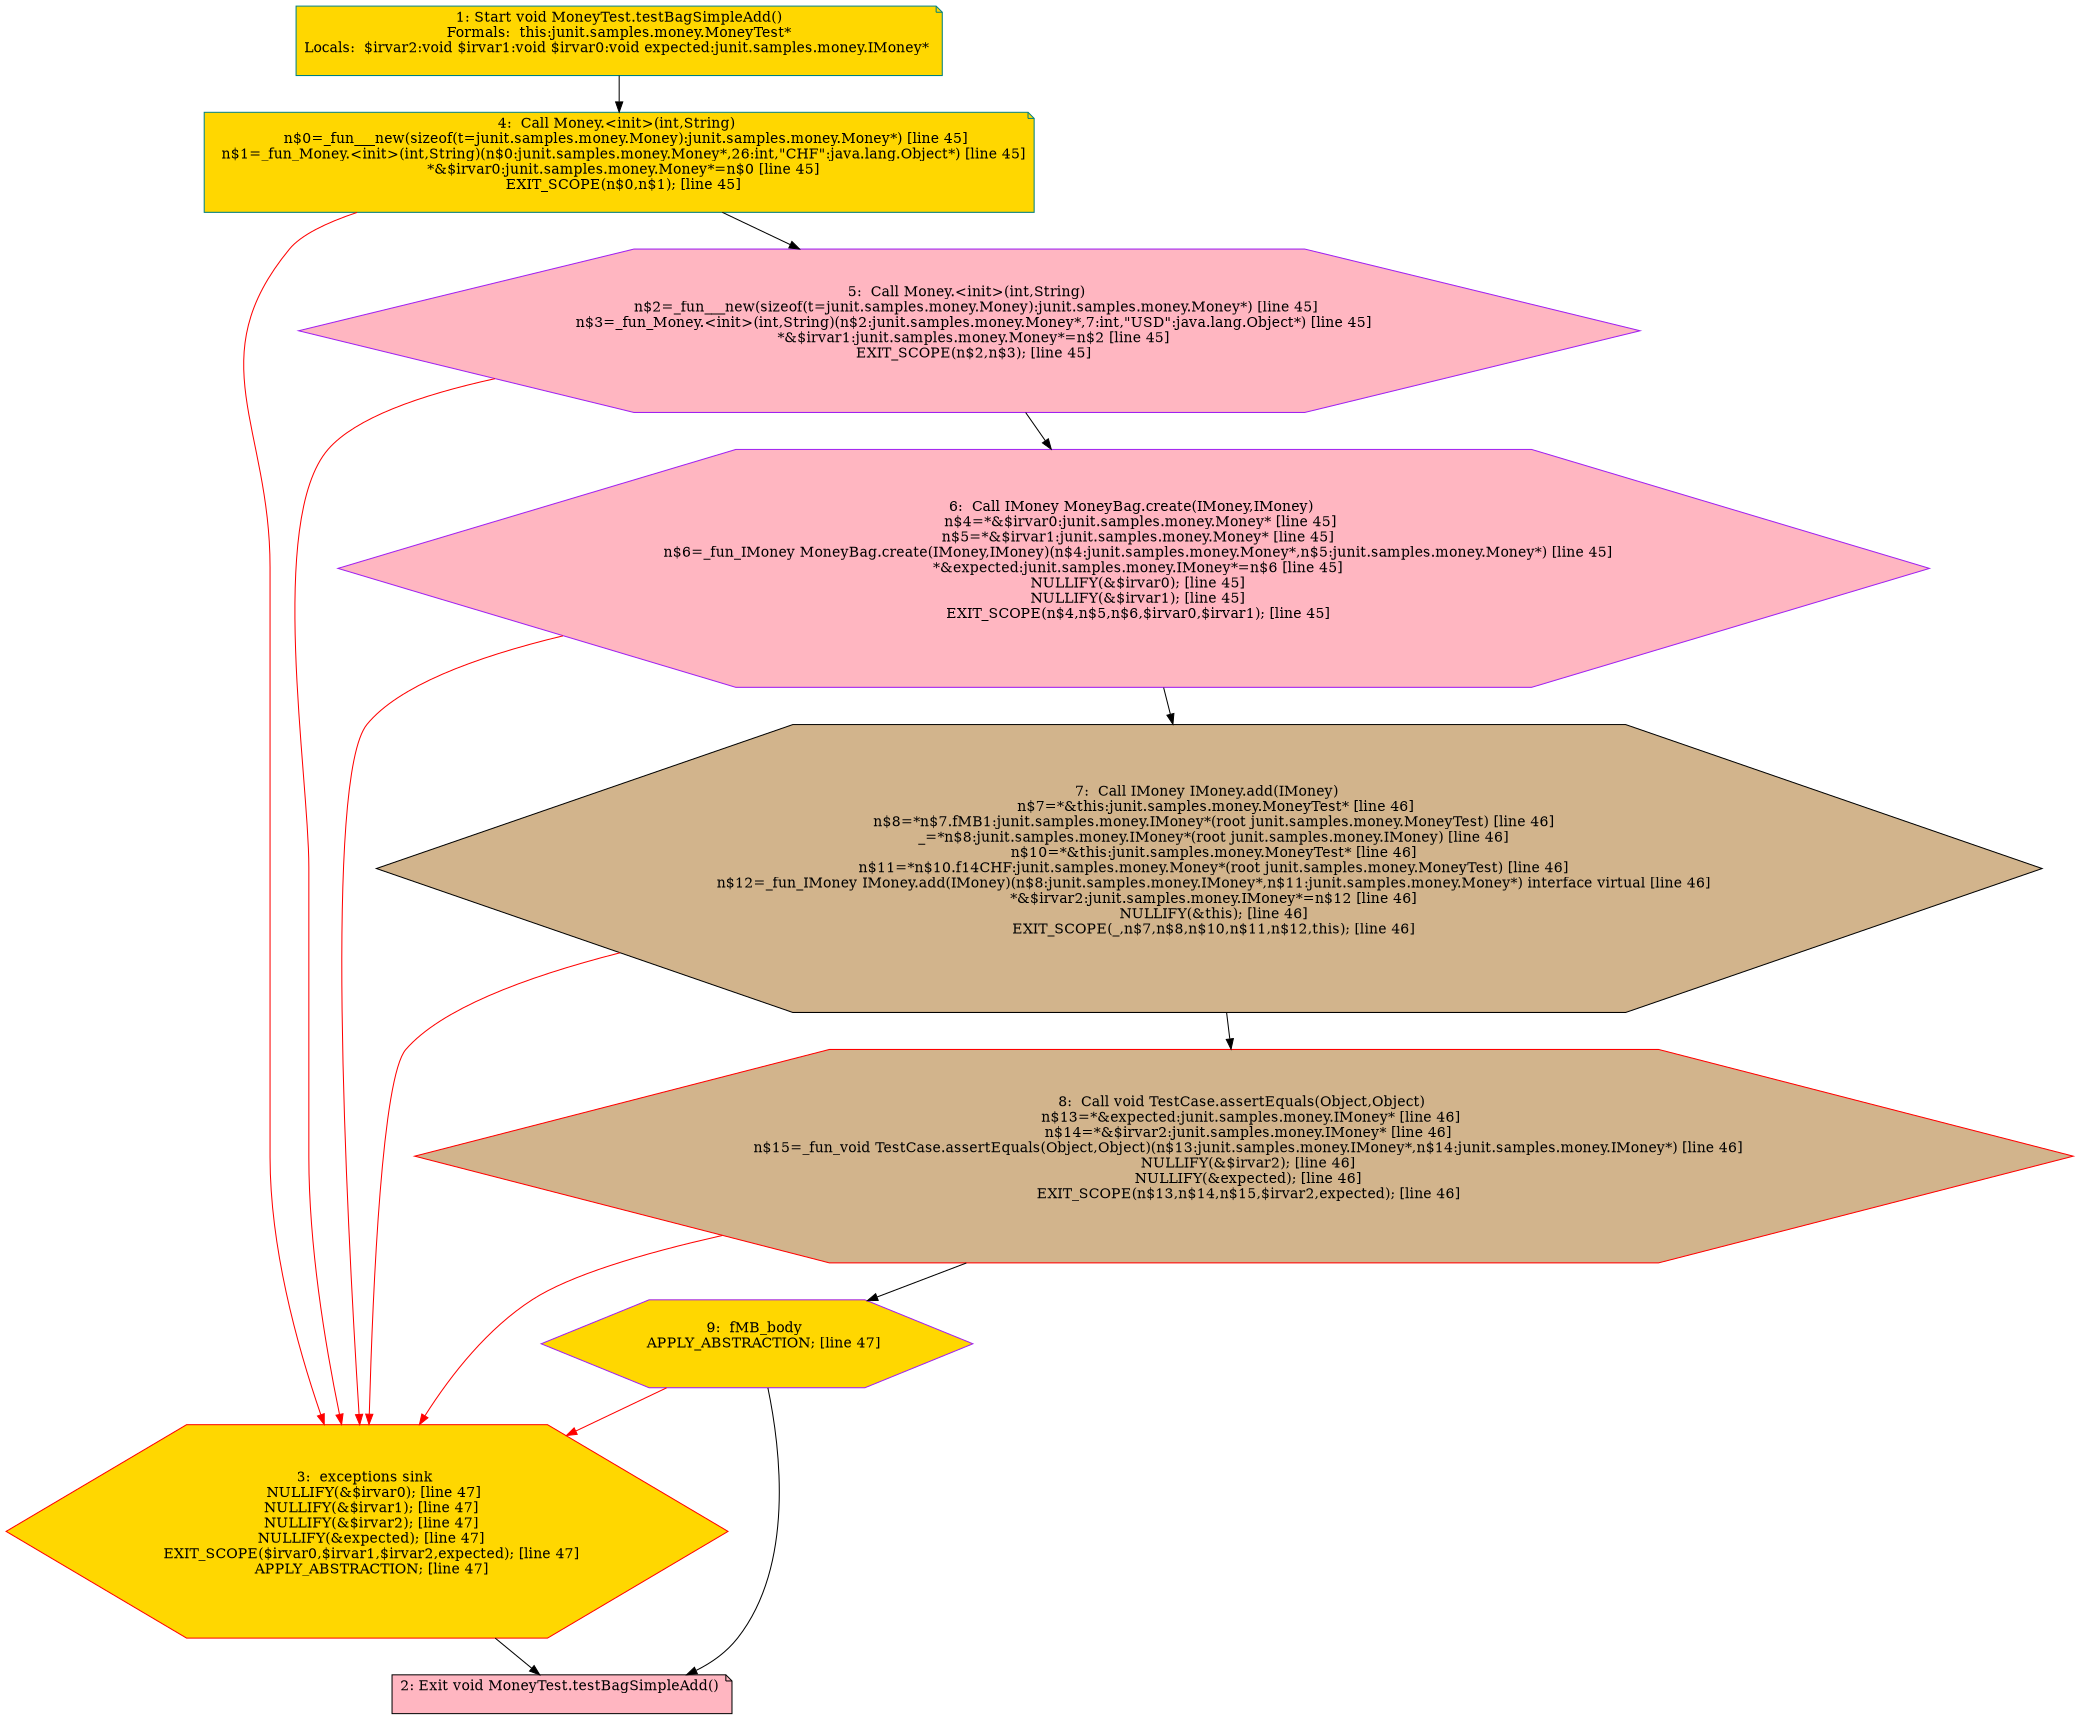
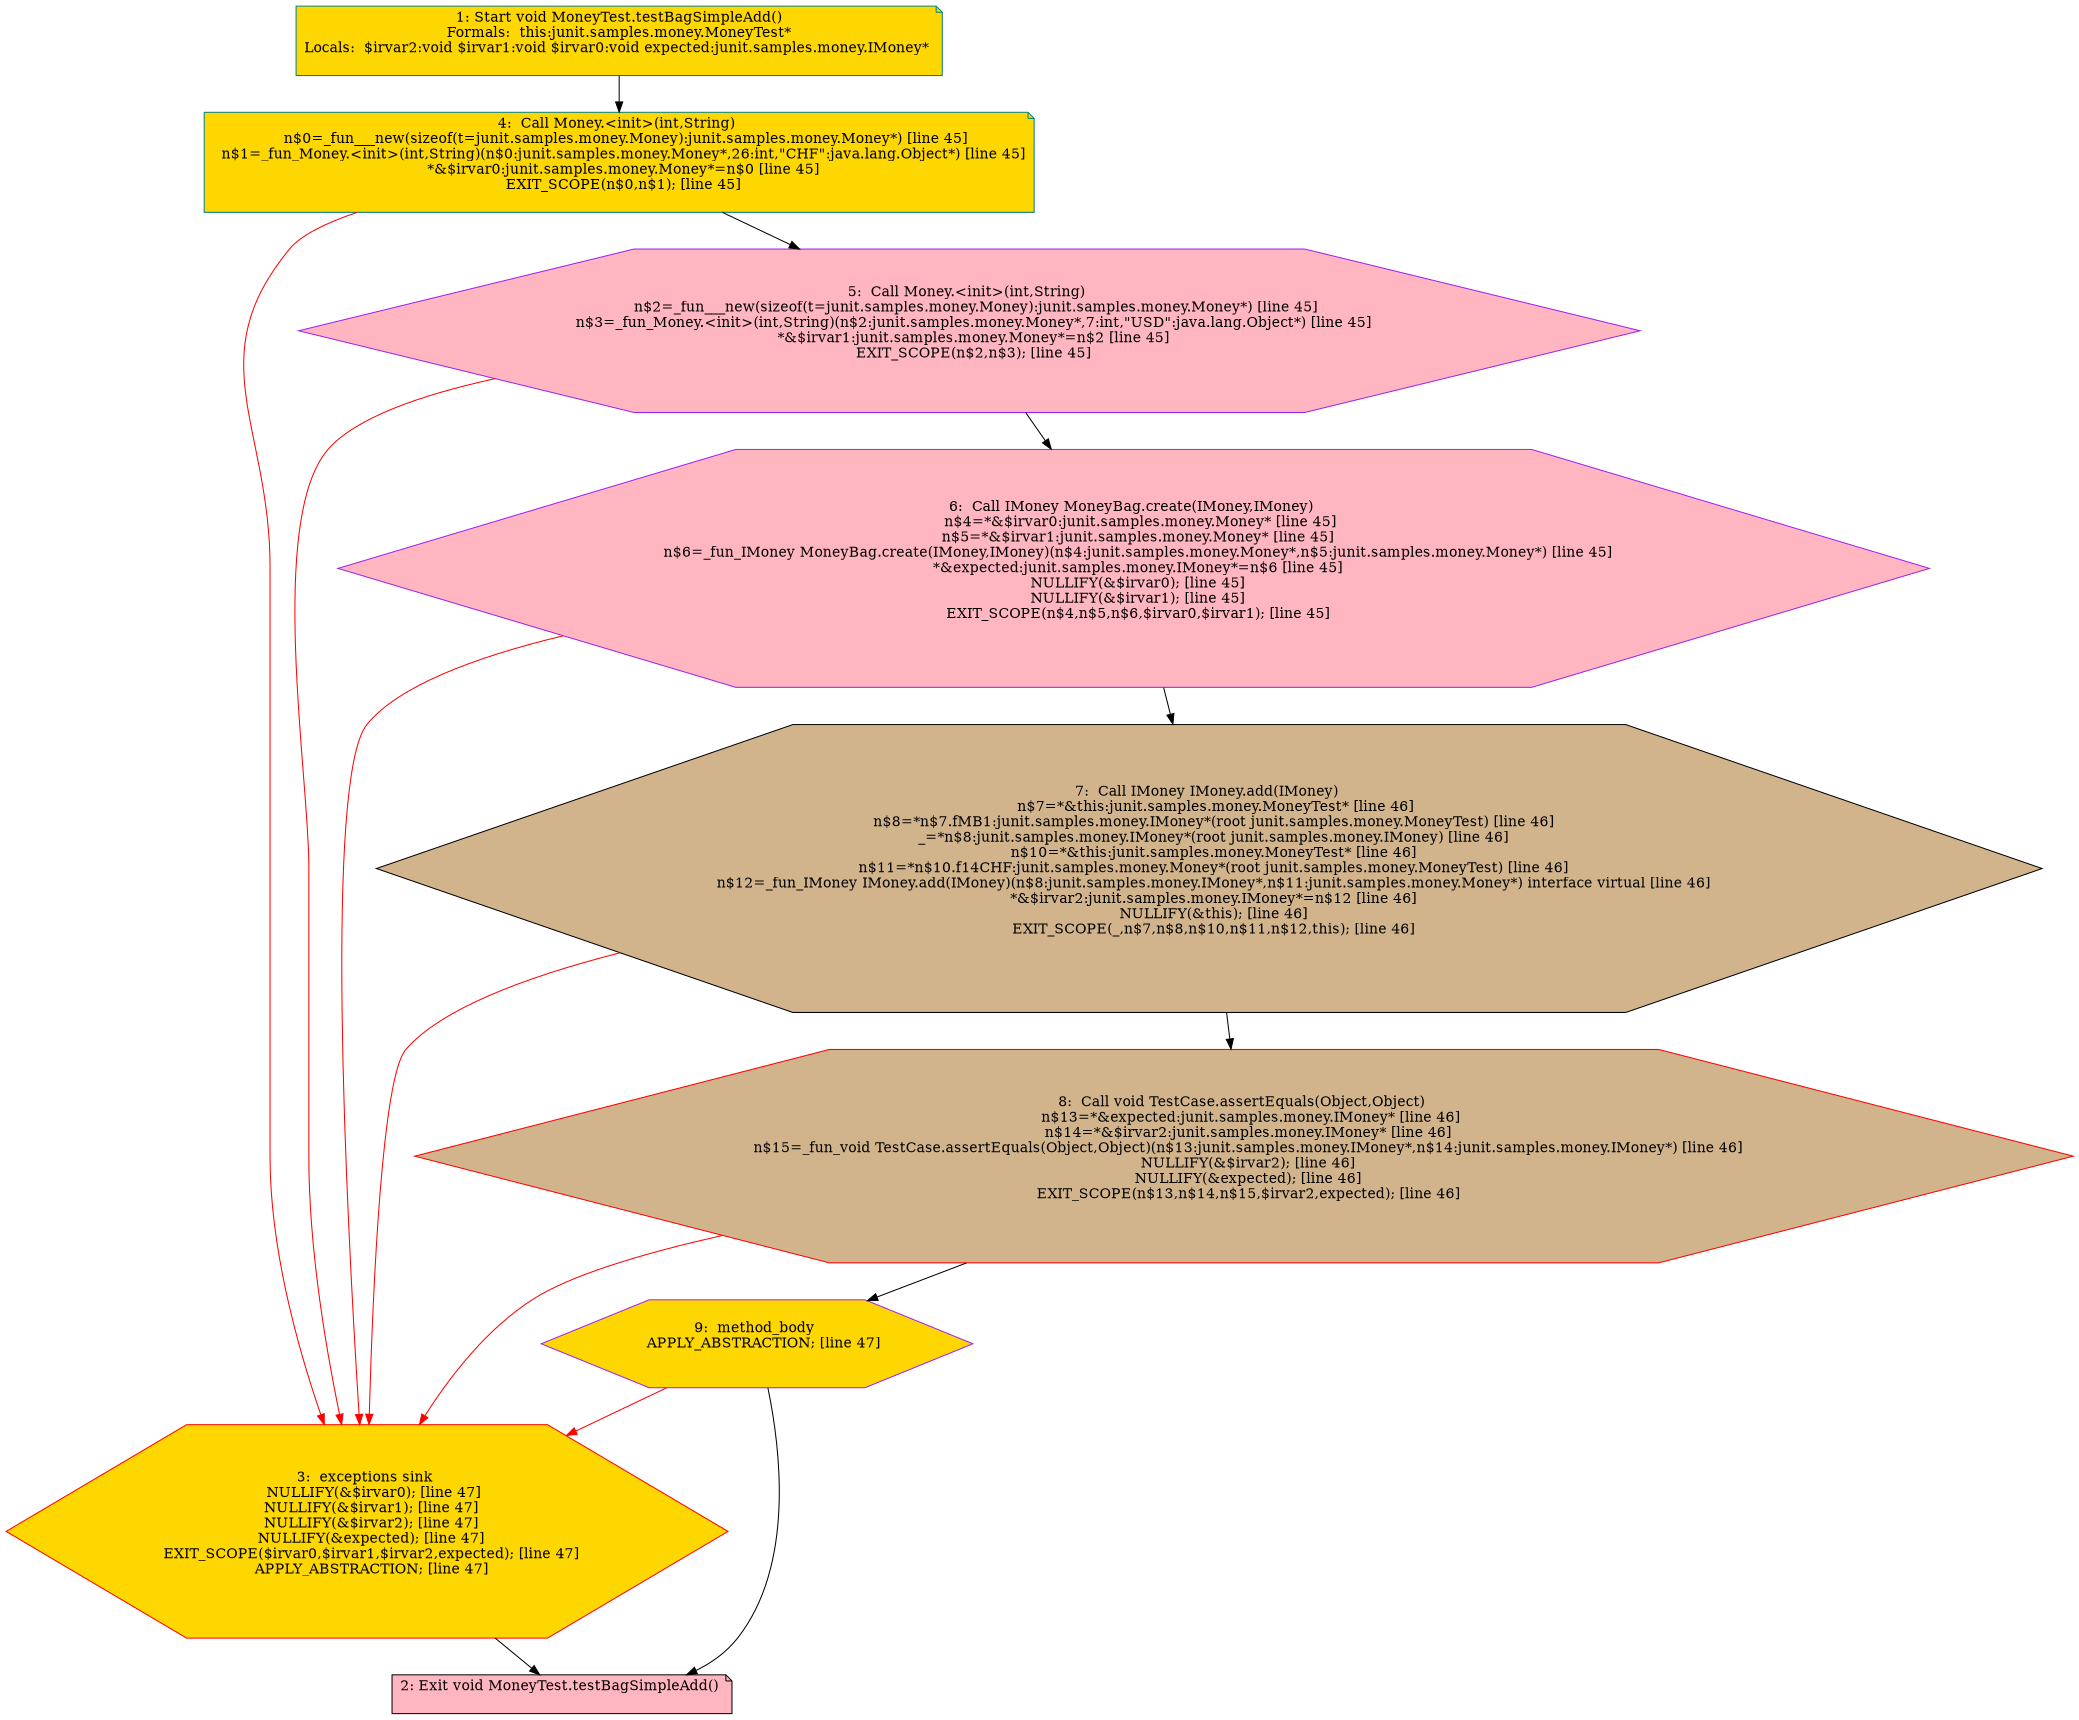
node "9:  fMB_body APPLY_ABSTRACTION; [line 47]": label "9:  fMB_body APPLY_ABSTRACTION; [line 47]" -> "9:  method_body APPLY_ABSTRACTION; [line 47]"
